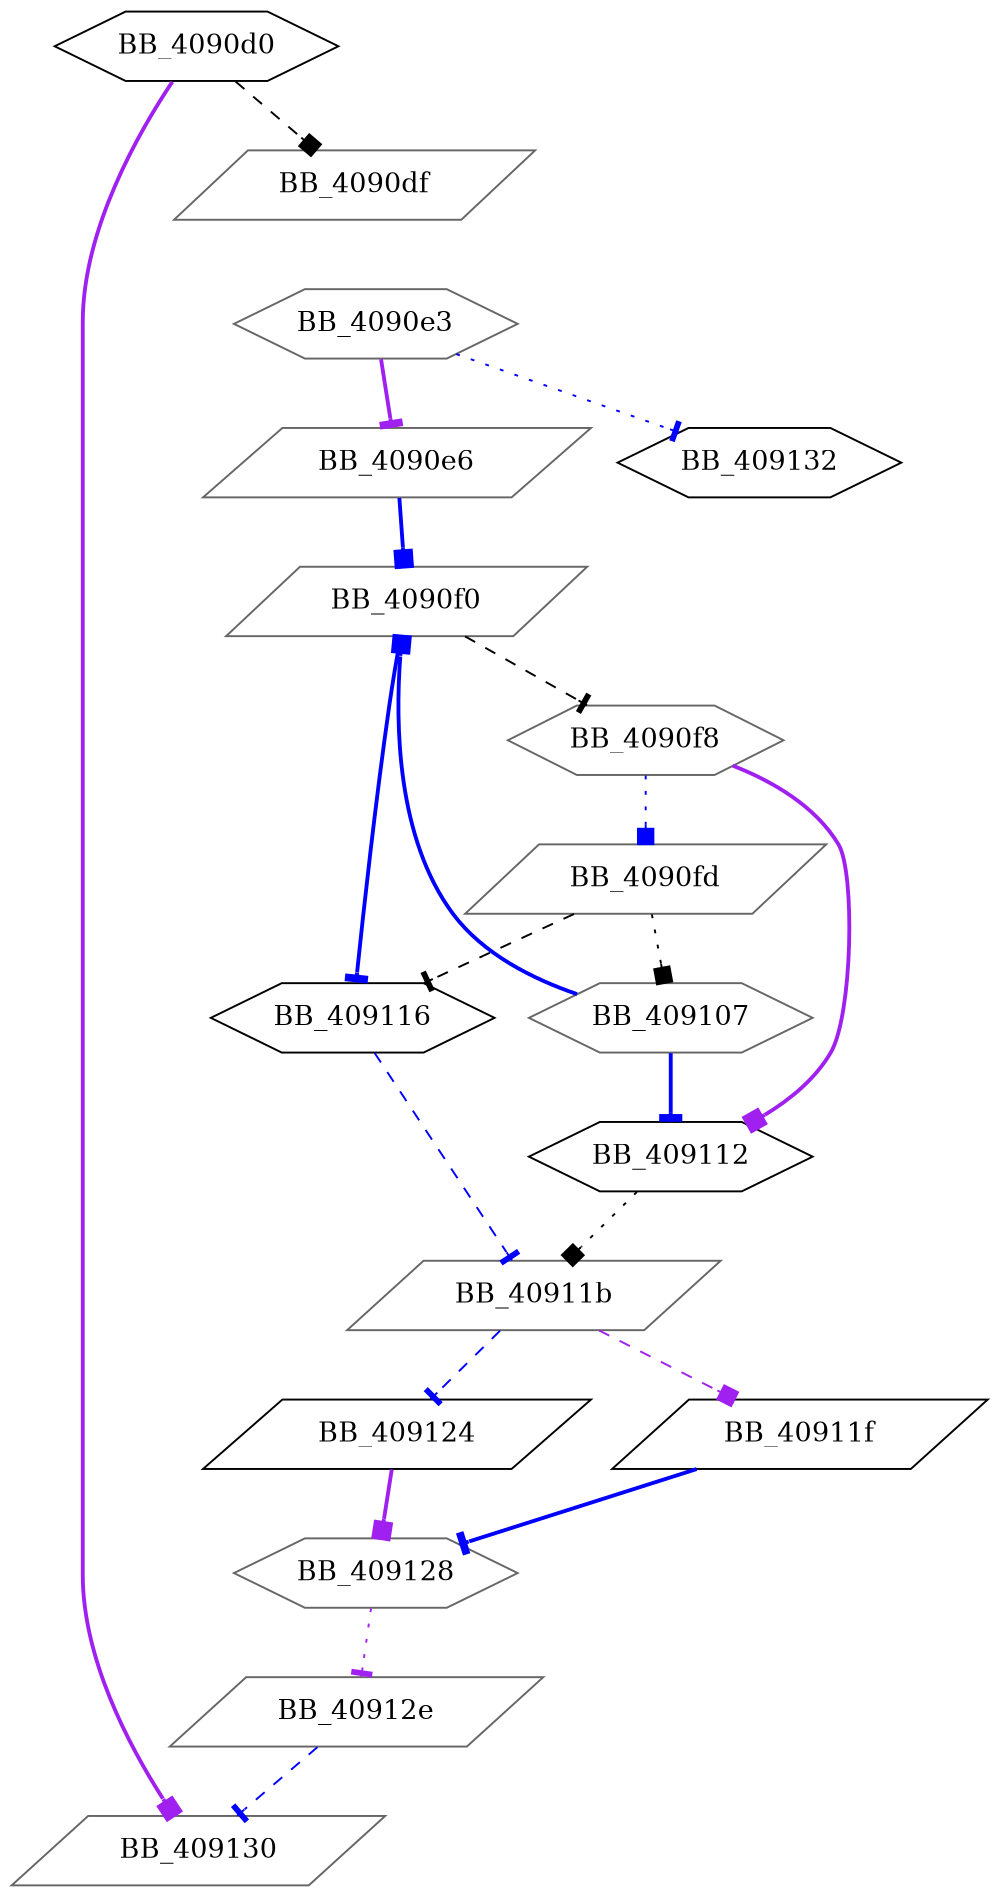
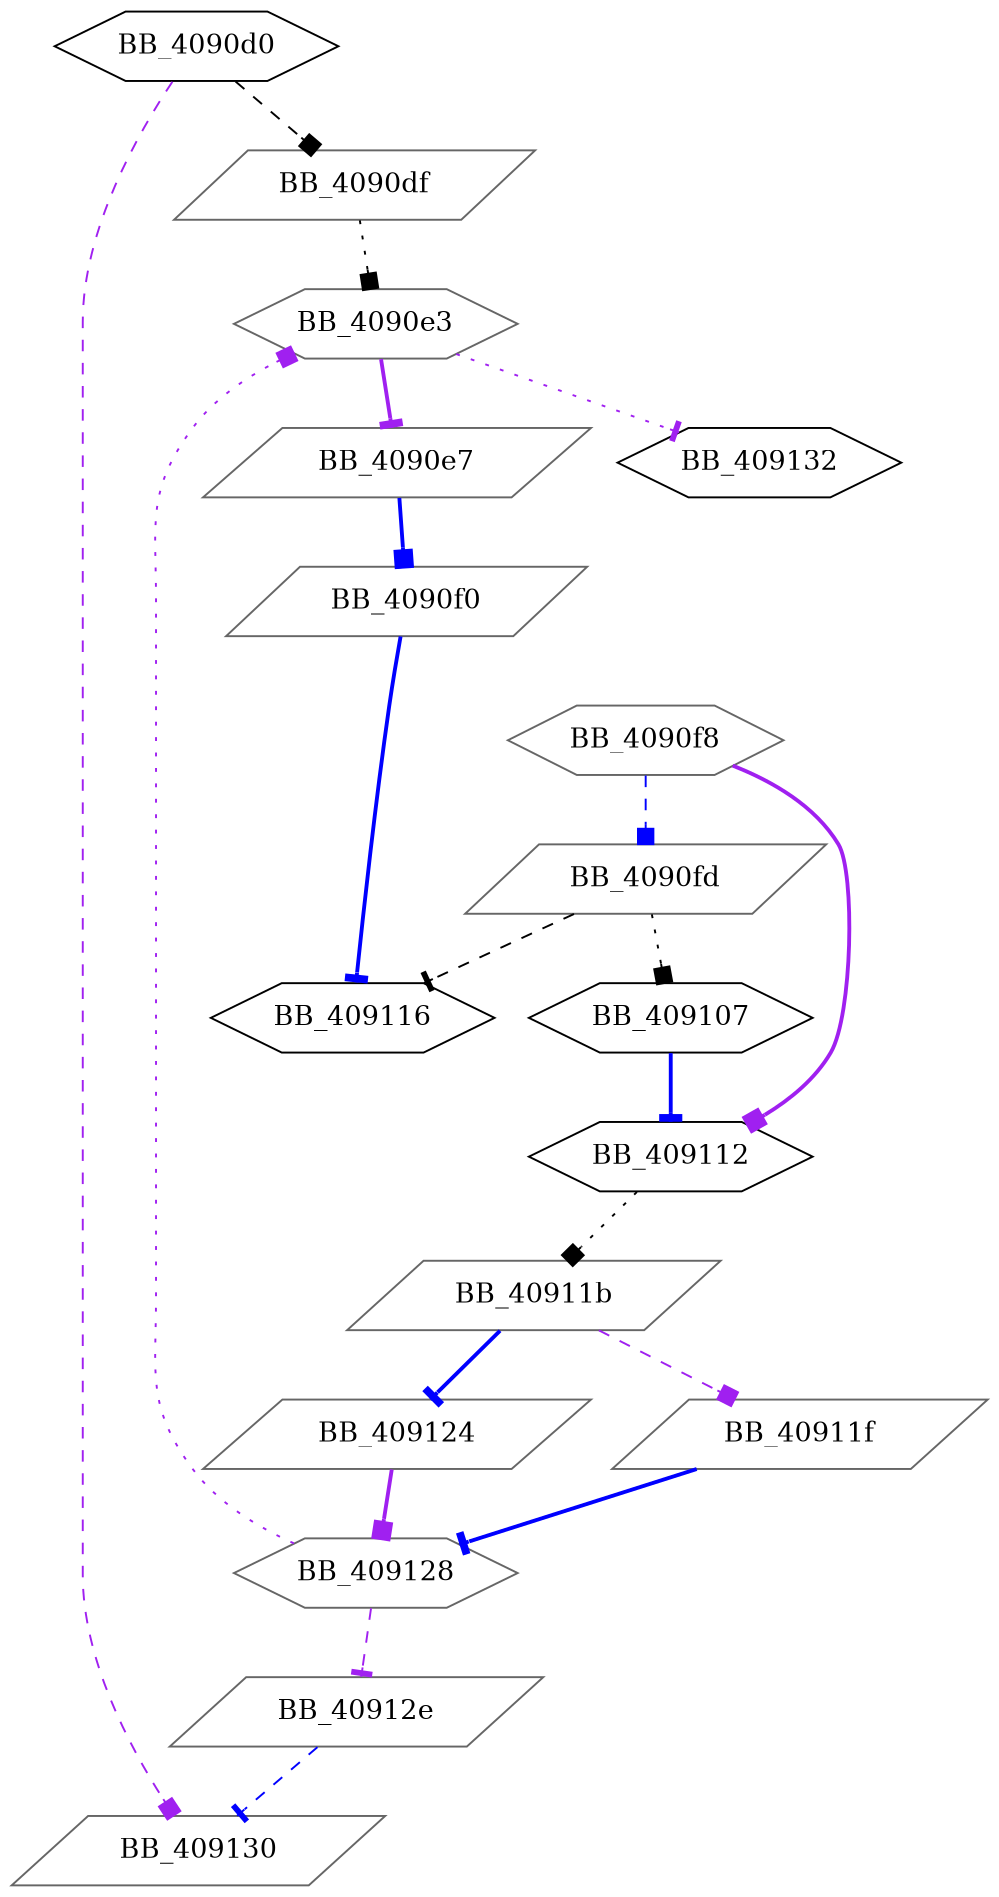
edge "BB_4090df" -> "BB_4090e3": added
edge "BB_4090e3" -> "BB_409132": color blue -> purple
node "BB_4090e6": label "BB_4090e6" -> "BB_4090e7"
edge "BB_4090f0" -> "BB_4090f8": removed
edge "BB_4090f8" -> "BB_4090fd": style dotted -> dashed
edge "BB_409107" -> "BB_4090f0": removed
edge "BB_4090d0" -> "BB_409130": style bold -> dashed
edge "BB_409128" -> "BB_4090e3": added
node "BB_409107": color gray40 -> black
edge "BB_409116" -> "BB_40911b": removed
edge "BB_40911b" -> "BB_409124": style dashed -> bold
node "BB_409124": color black -> gray40
node "BB_40911f": color black -> gray40
edge "BB_409128" -> "BB_40912e": style dotted -> dashed
